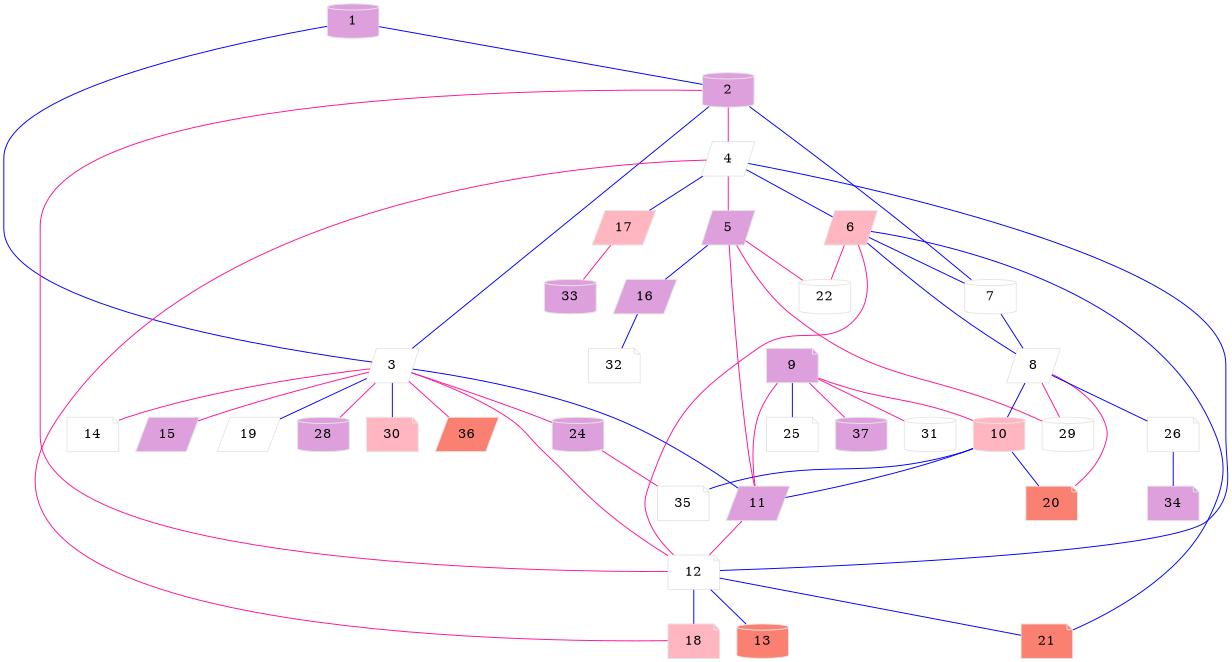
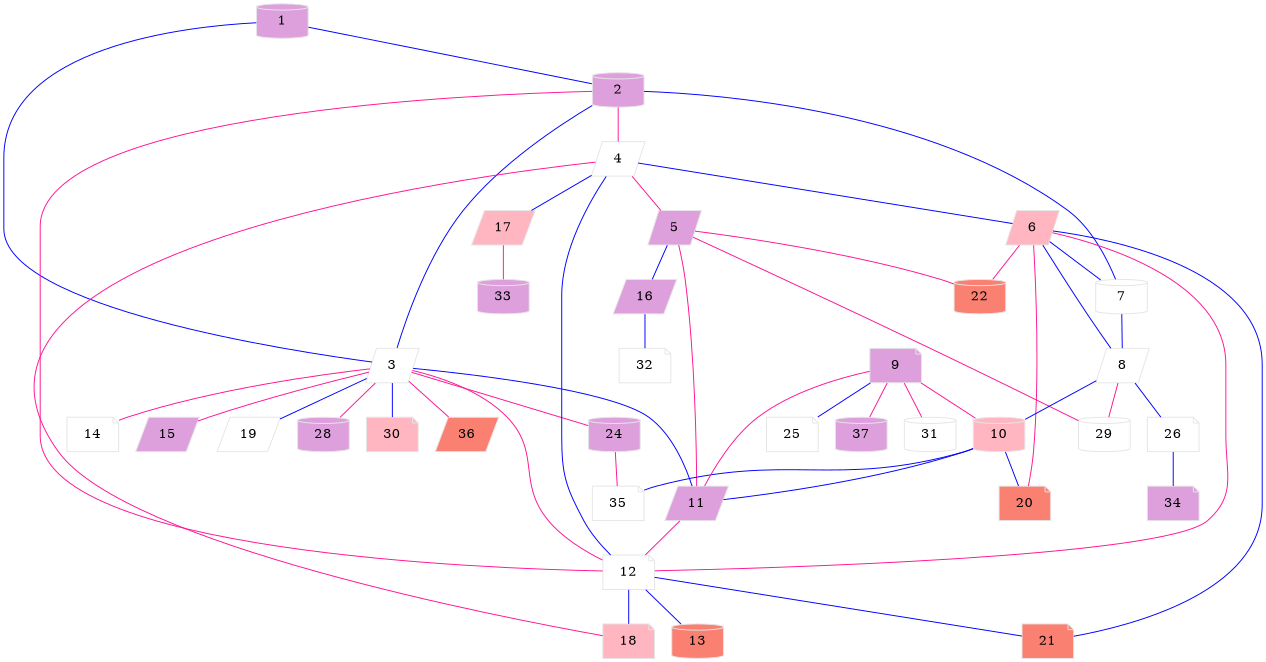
node "22": fillcolor white -> salmon
edge "8" -- "20": now "6" -- "20"
